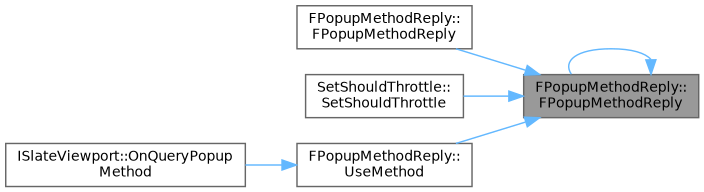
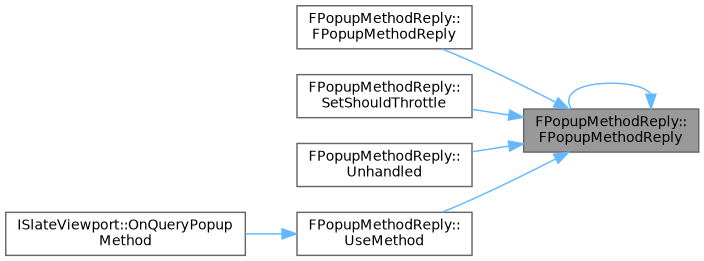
node "SetShouldThrottle:: SetShouldThrottle": label "SetShouldThrottle:: SetShouldThrottle" -> "FPopupMethodReply:: SetShouldThrottle"
node "FPopupMethodReply:: Unhandled": added
